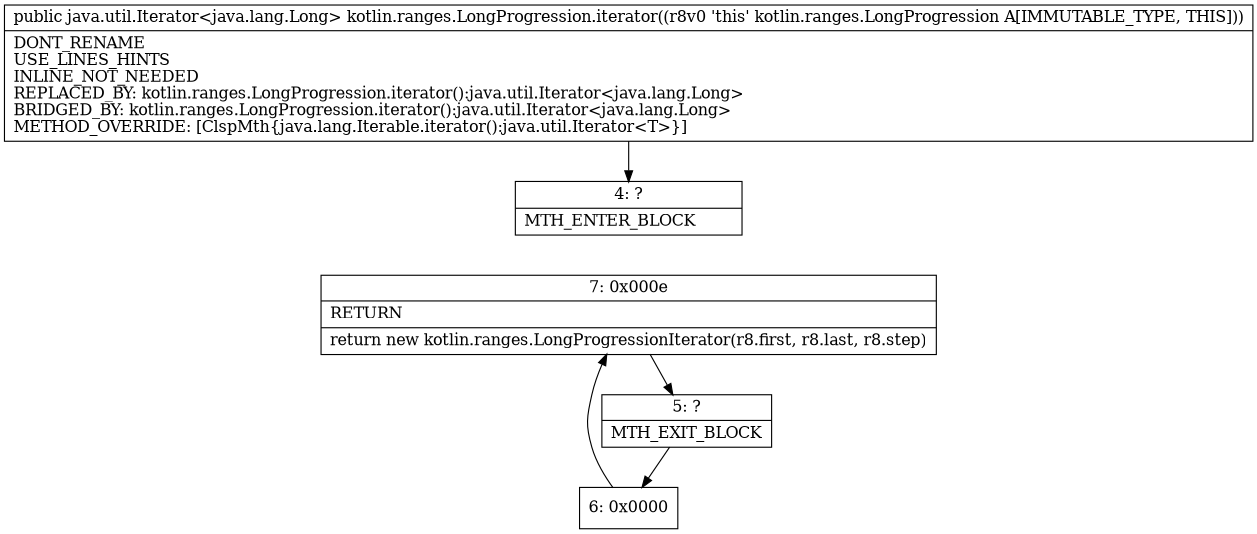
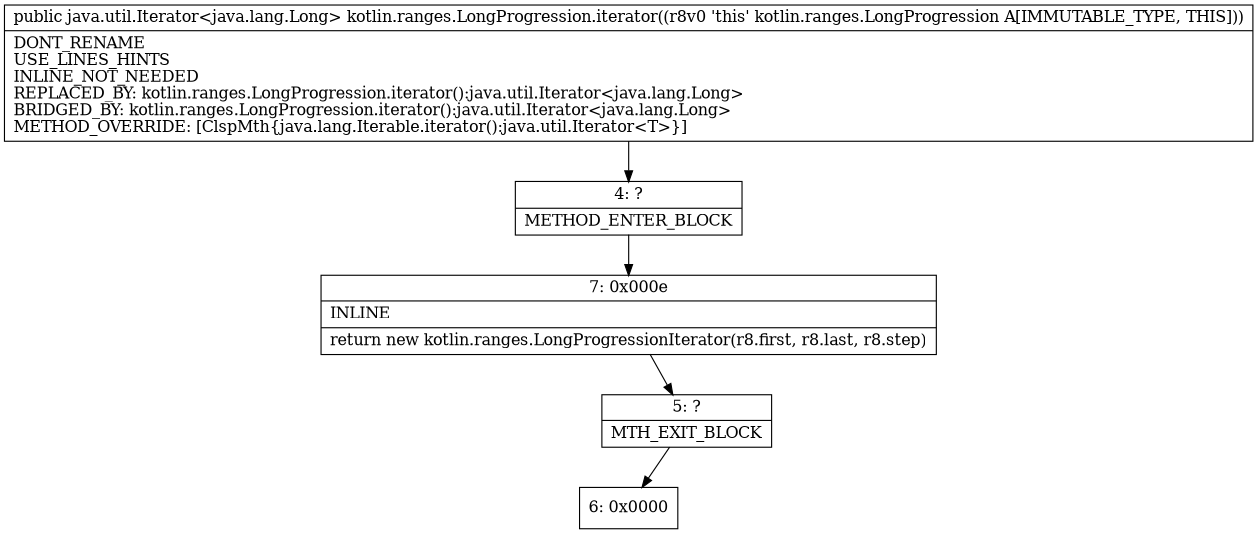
node "4: ?": text "MTH_ENTER_BLOCK" -> "METHOD_ENTER_BLOCK"
node "7: 0x000e": text "RETURN" -> "INLINE"
edge "6: 0x0000" -> "7: 0x000e": now "4: ?" -> "7: 0x000e"
